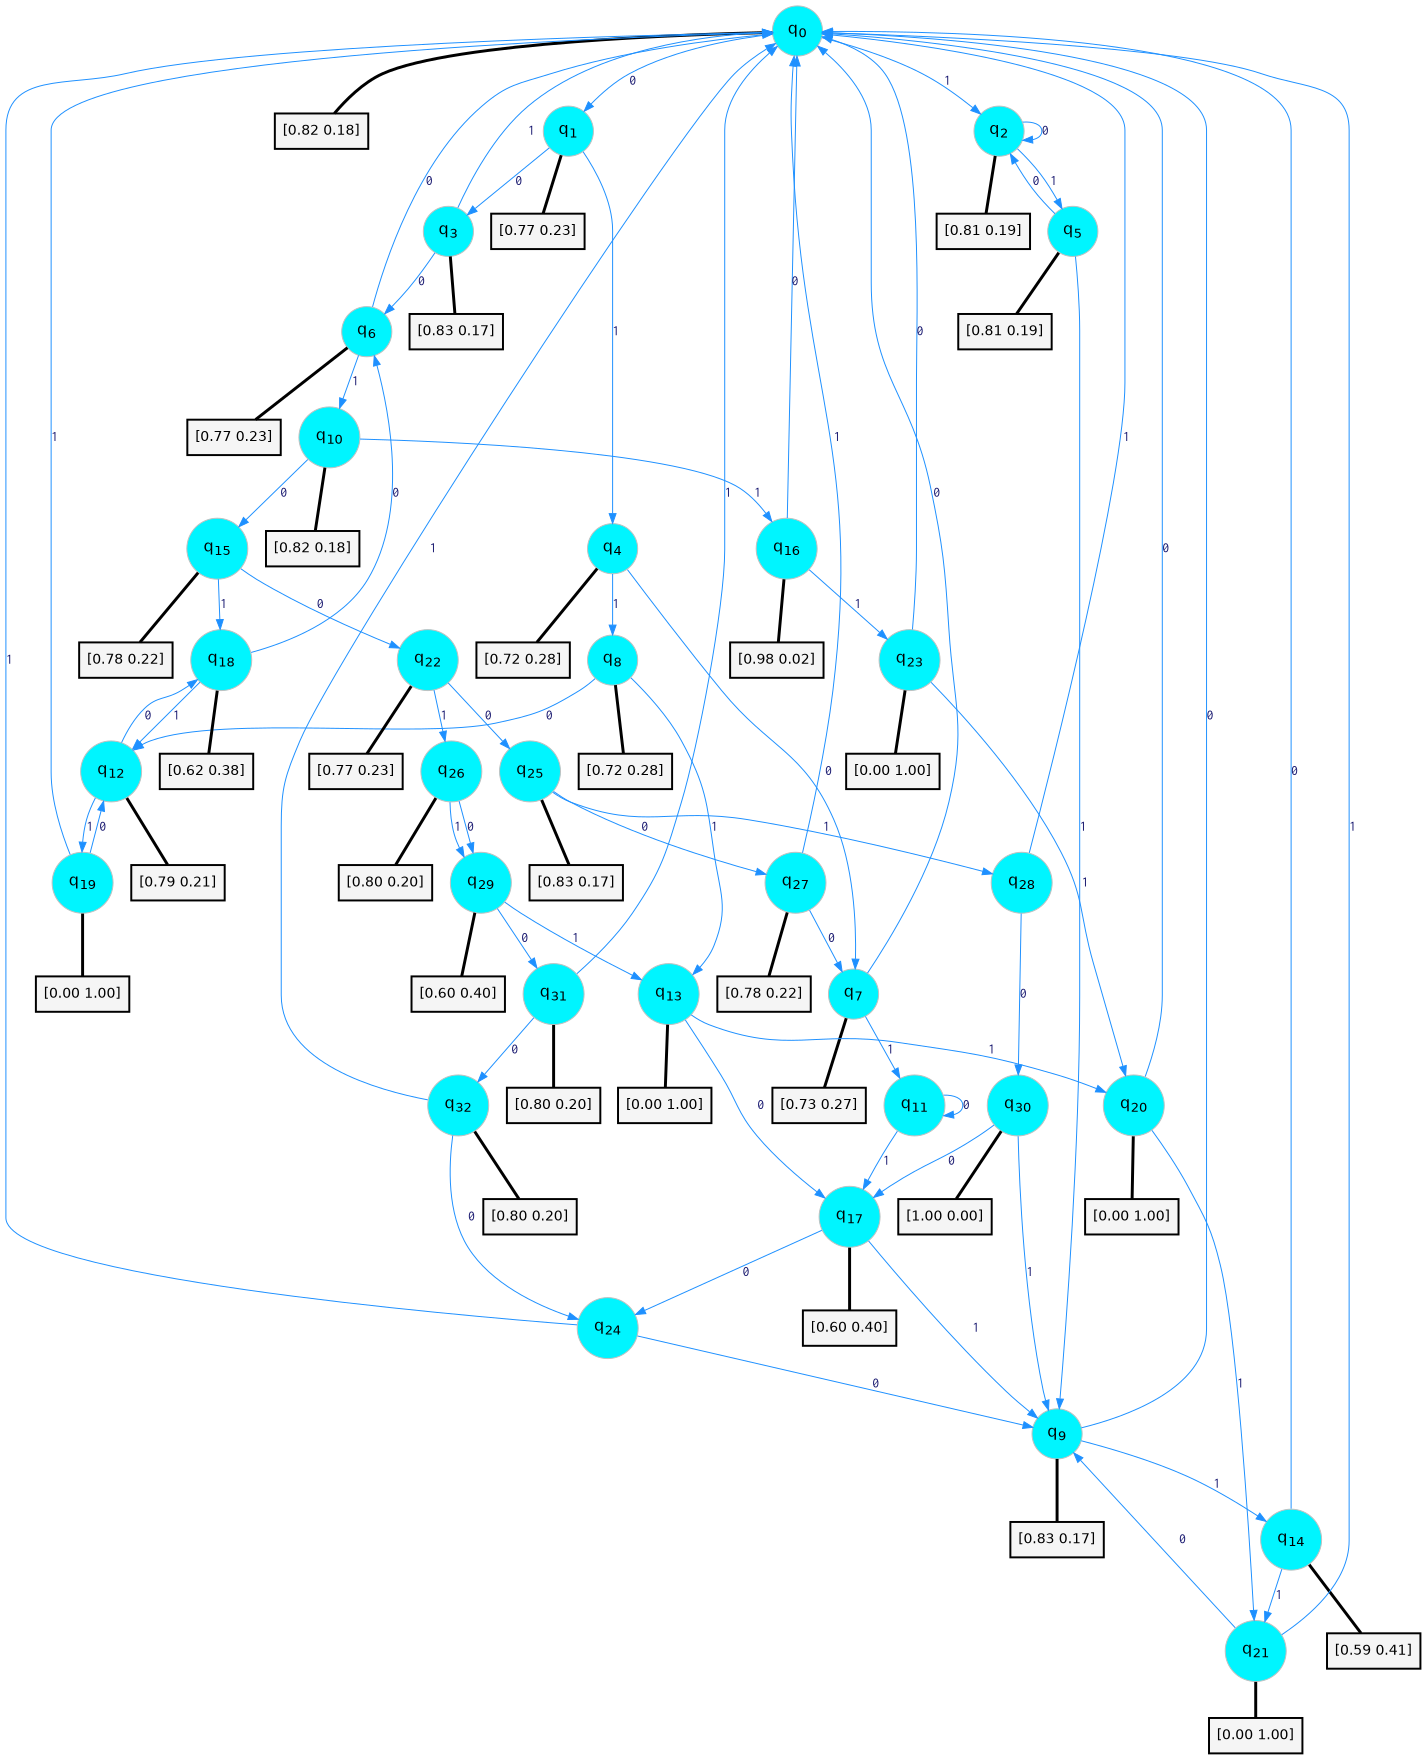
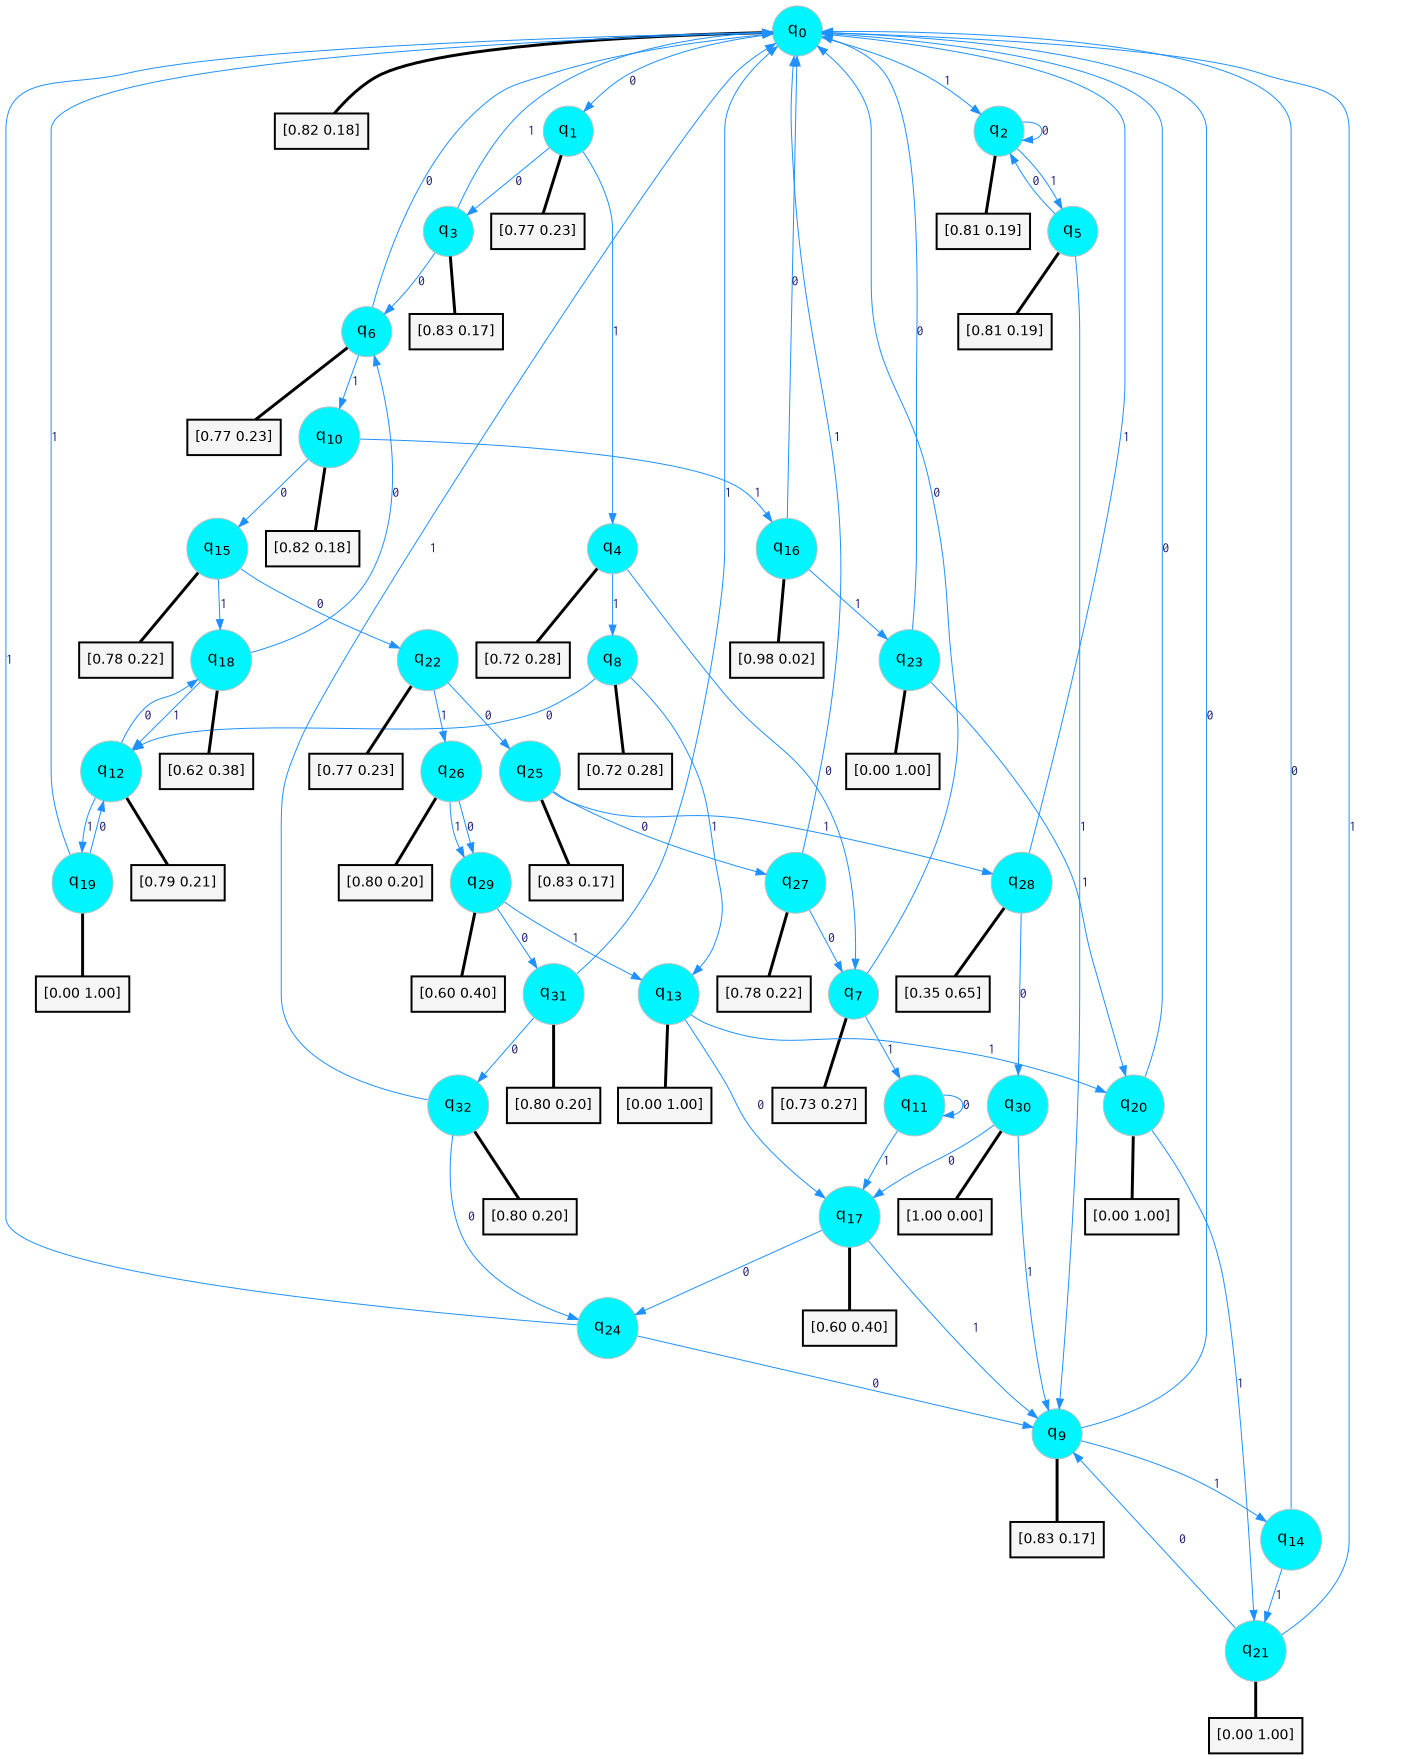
node "[0.35 0.65]": added
node "[0.59 0.41]": removed
